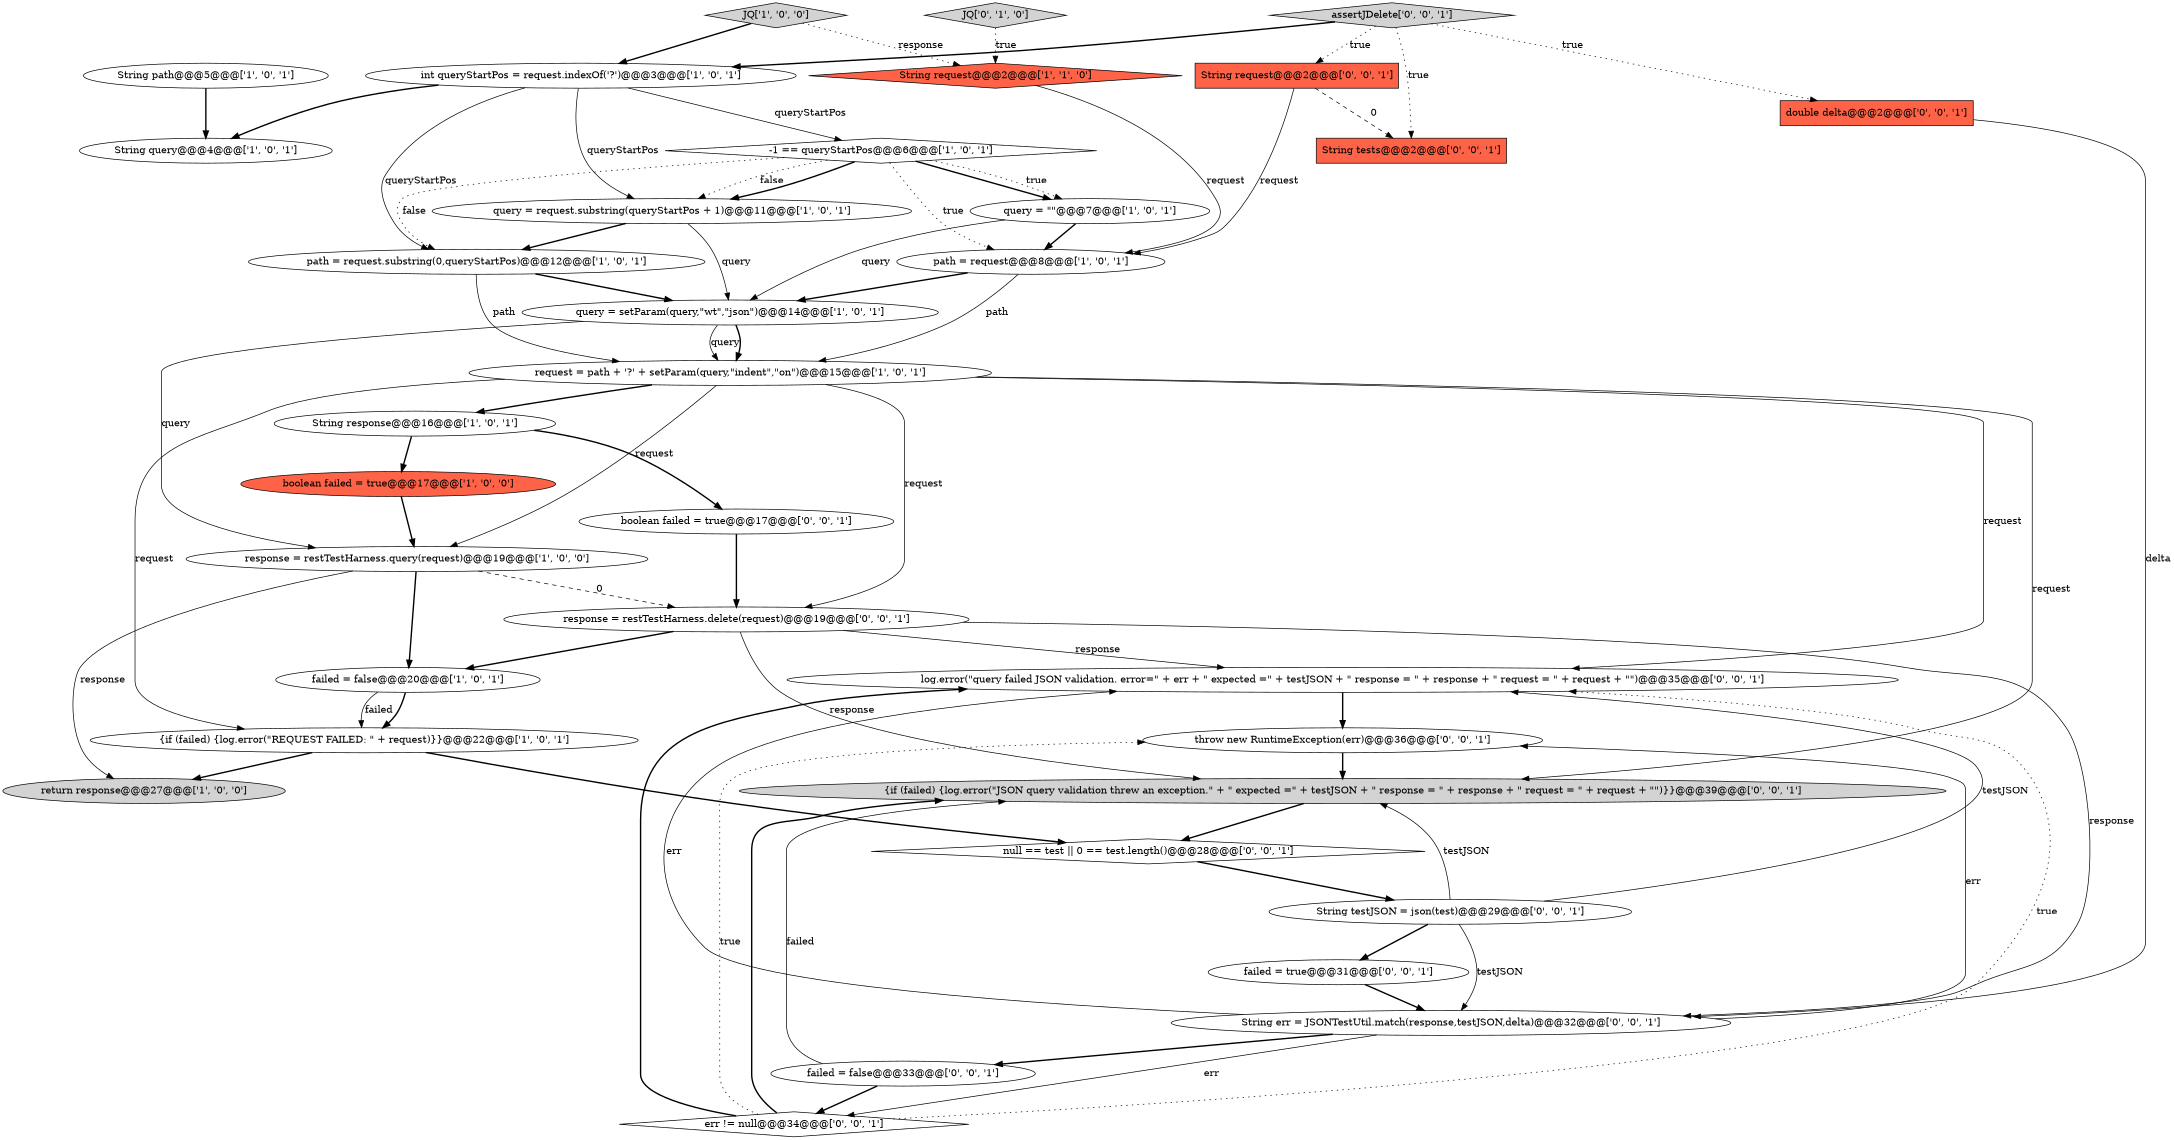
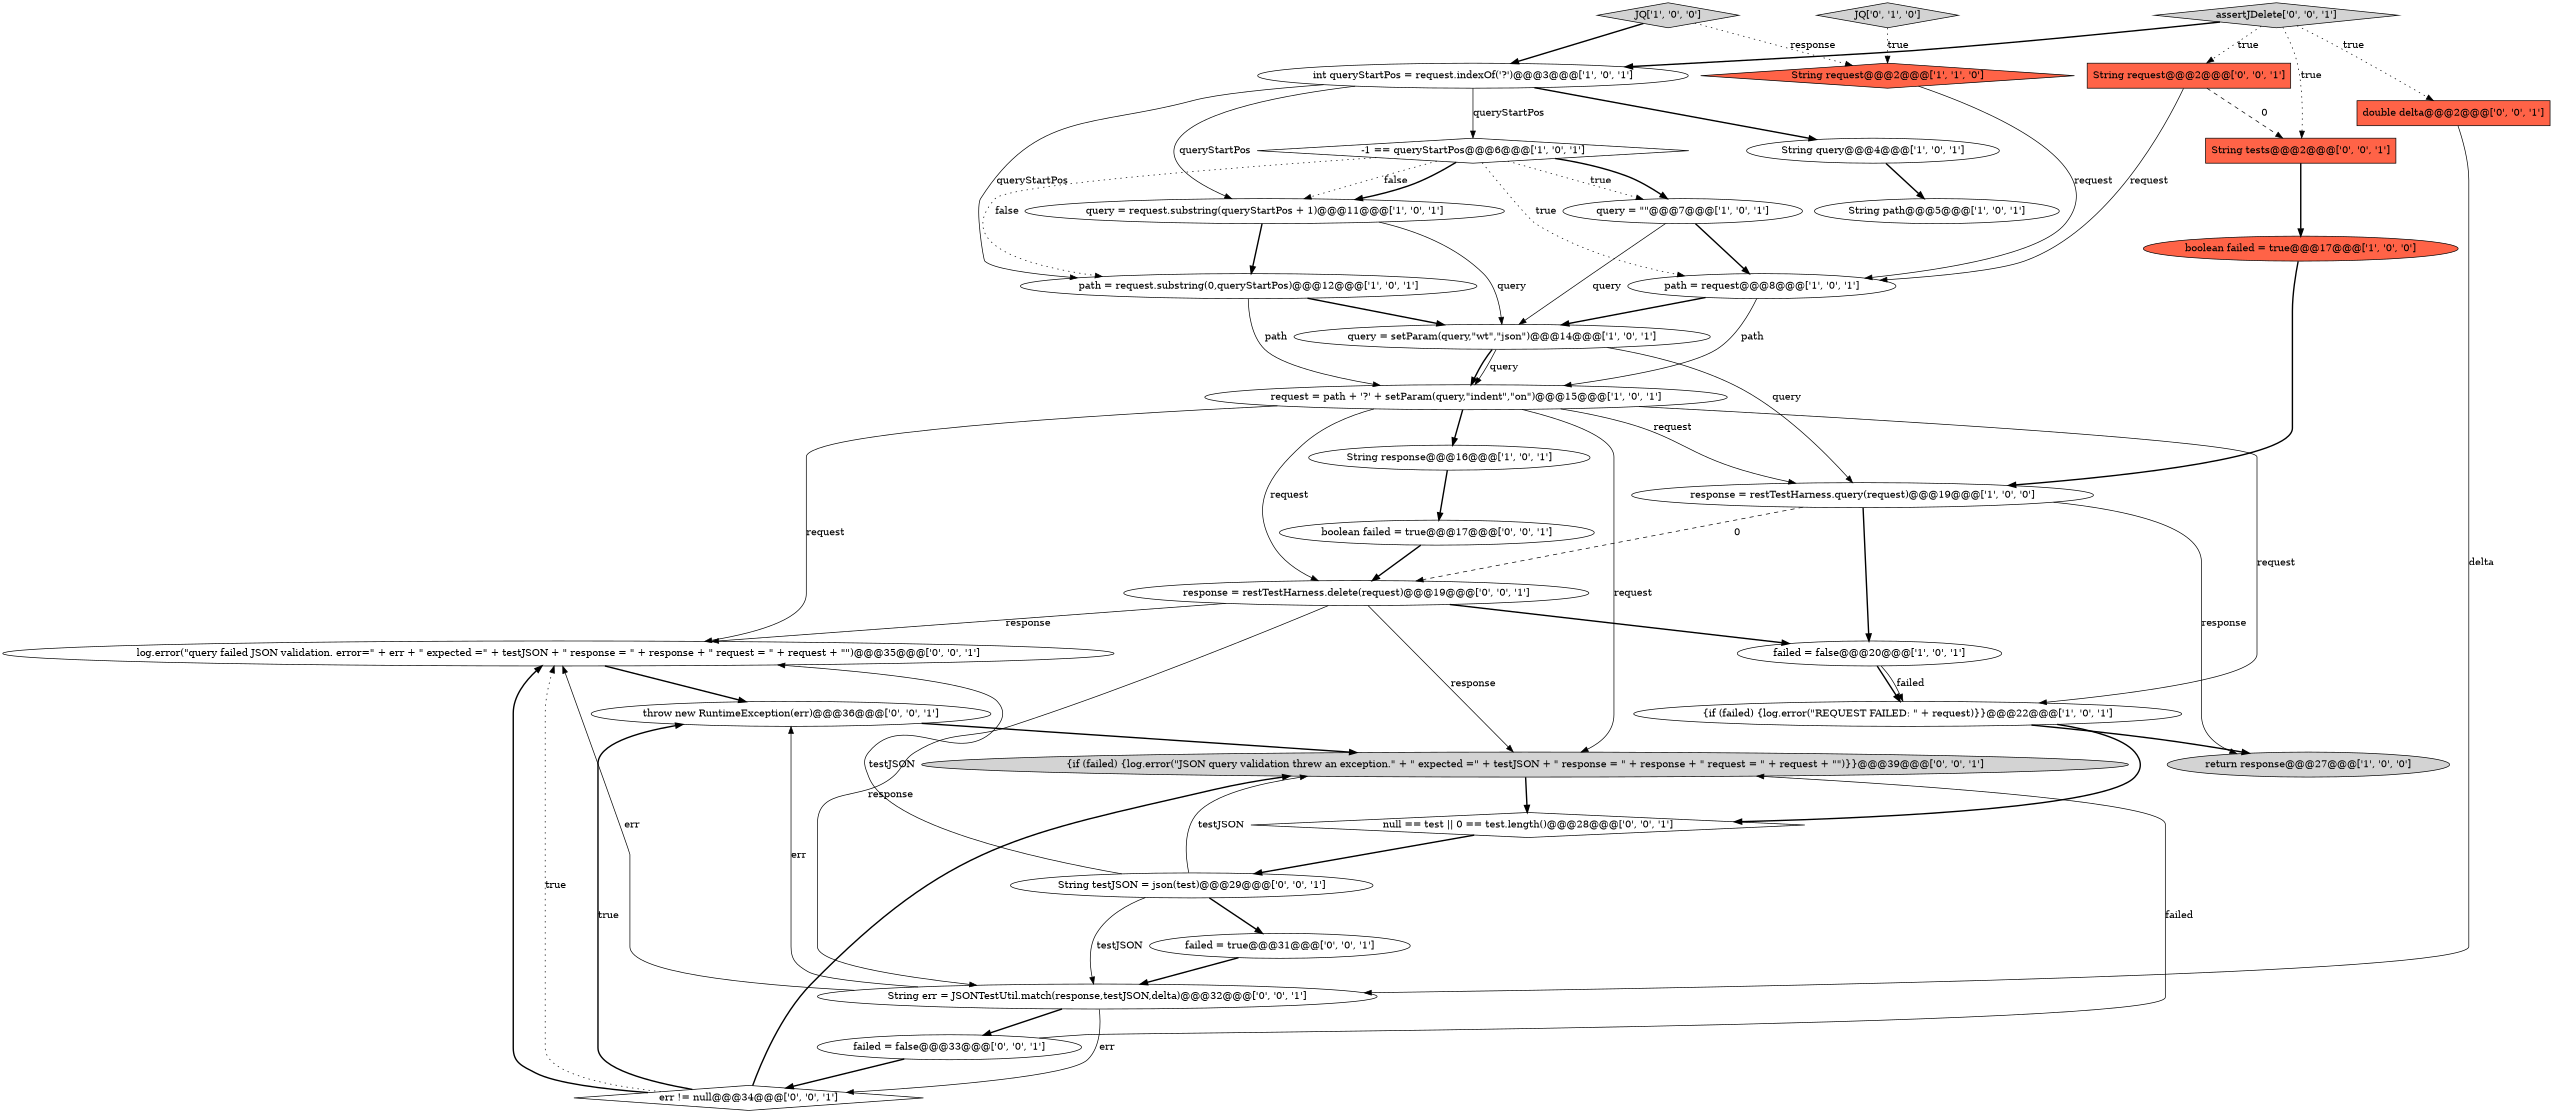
edge "String path@@@5@@@['1', '0', '1']" -> "String query@@@4@@@['1', '0', '1']": reversed
edge "String response@@@16@@@['1', '0', '1']" -> "boolean failed = true@@@17@@@['1', '0', '0']": now "String tests@@@2@@@['0', '0', '1']" -> "boolean failed = true@@@17@@@['1', '0', '0']"
edge "err != null@@@34@@@['0', '0', '1']" -> "throw new RuntimeException(err)@@@36@@@['0', '0', '1']": style dotted -> bold
